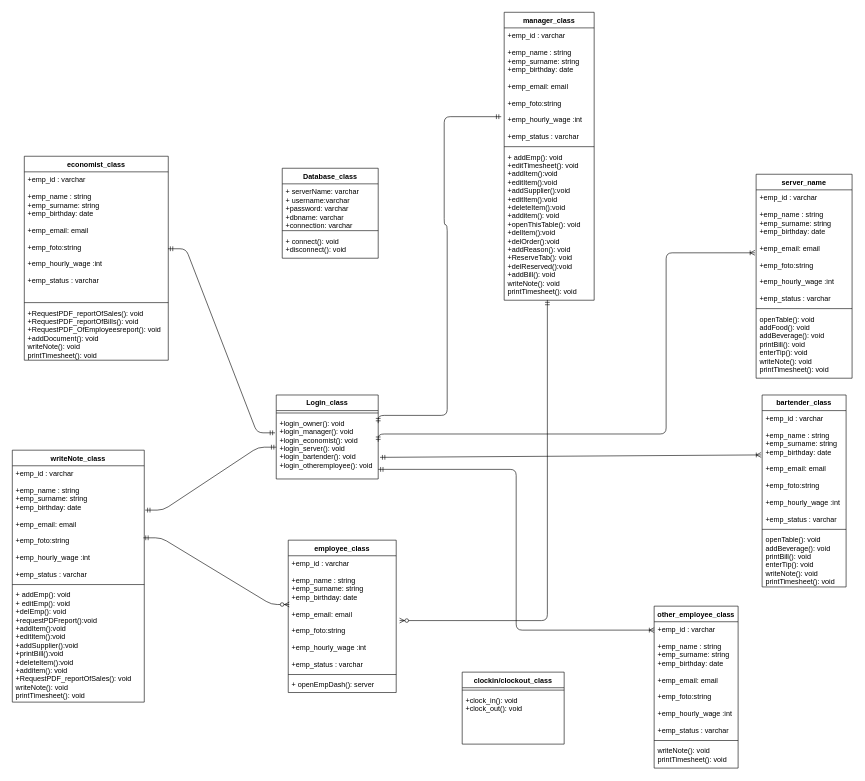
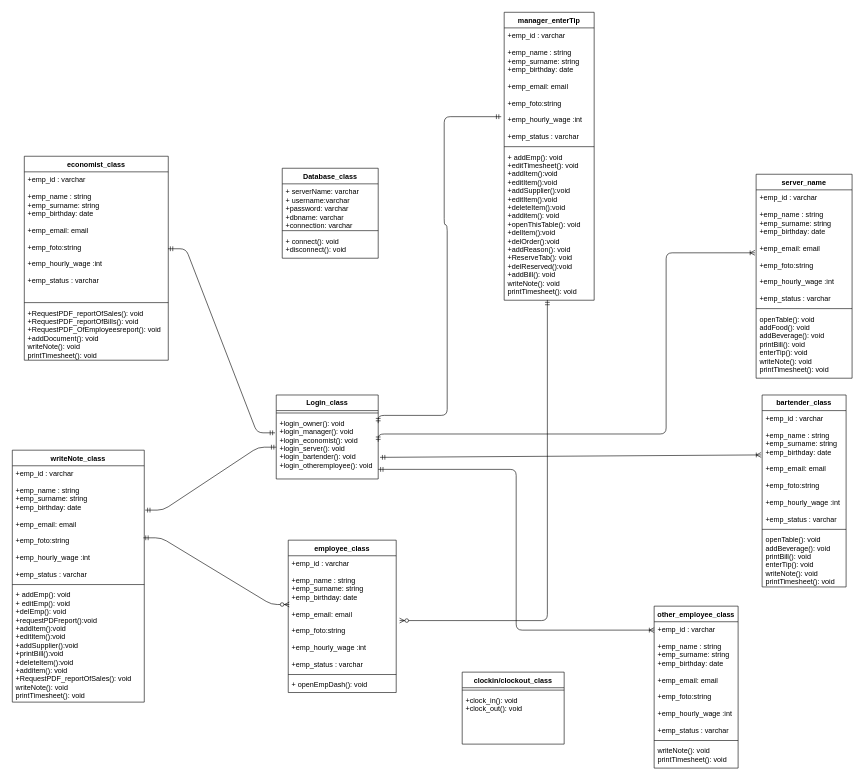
node "manager_class": label "manager_class" -> "manager_enterTip"
node "+ openEmpDash(): server": label "+ openEmpDash(): server" -> "+ openEmpDash(): void"
